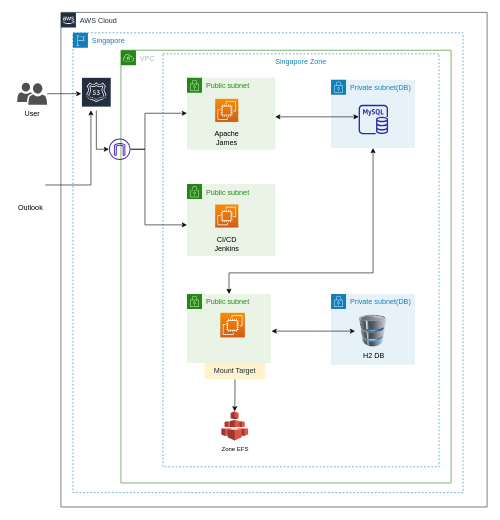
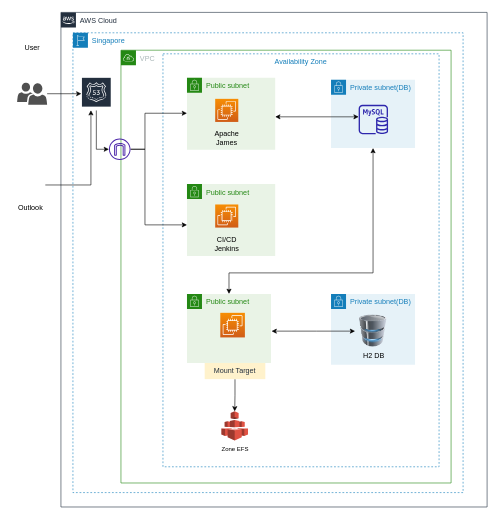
node "Singapore Zone": label "Singapore Zone" -> "Availability Zone"
node "User": moved (32, 114) -> (32, 48)
